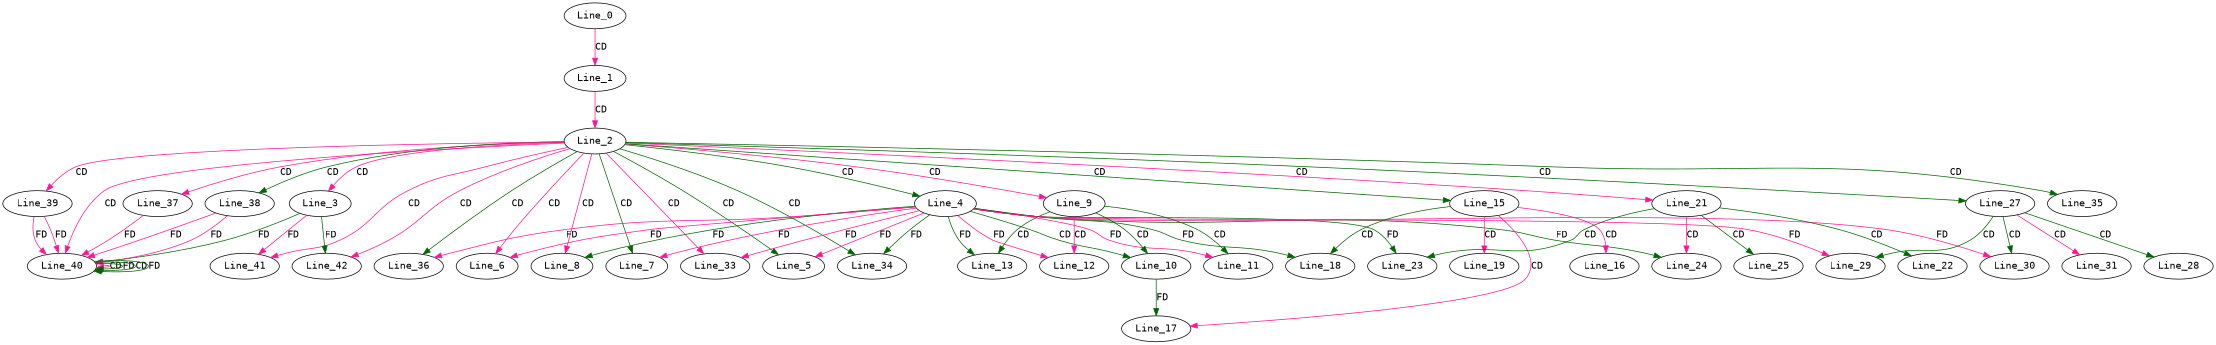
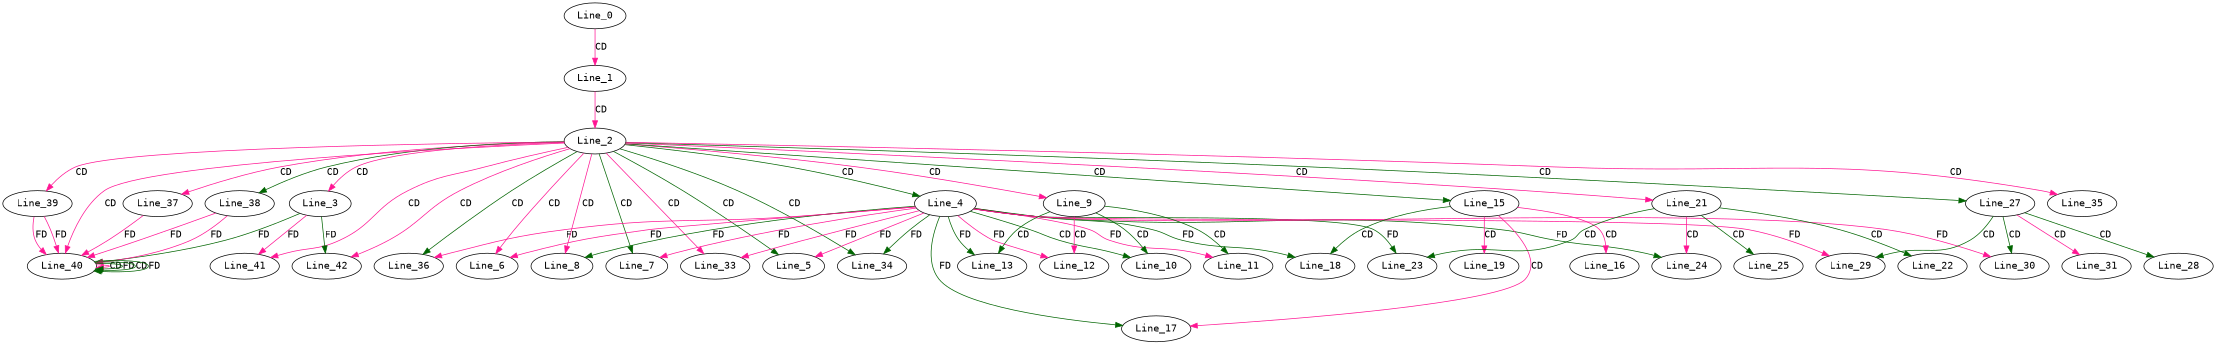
edge "Line_2" -> "Line_35": color darkgreen -> deeppink
edge "Line_10" -> "Line_17": now "Line_4" -> "Line_17"
